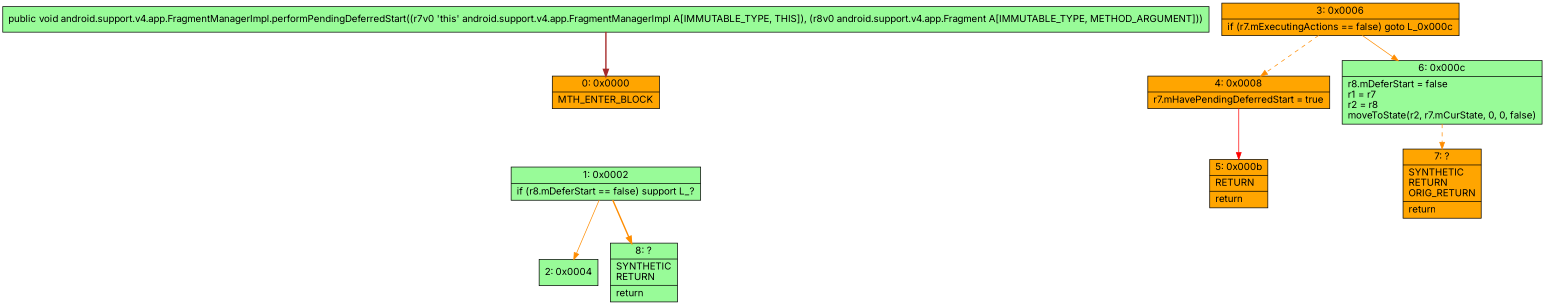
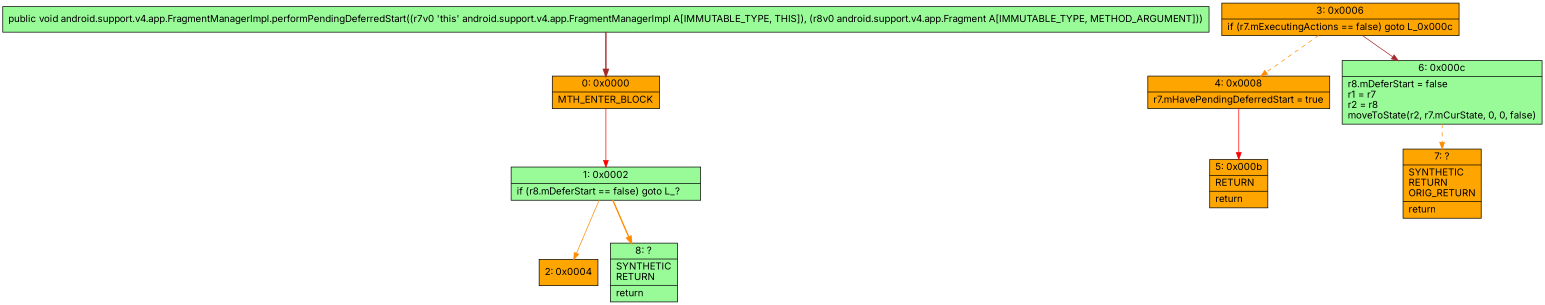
edge "3: 0x0006" -> "6: 0x000c": color darkorange -> brown
edge "0: 0x0000" -> "1: 0x0002": added
node "1: 0x0002": text "if (r8.mDeferStart == false) support L_?" -> "if (r8.mDeferStart == false) goto L_?"
node "2: 0x0004": fillcolor palegreen -> orange
